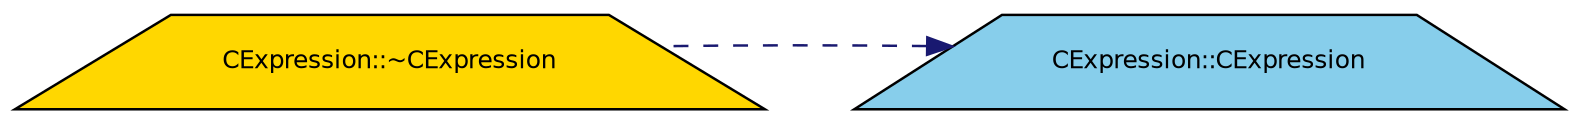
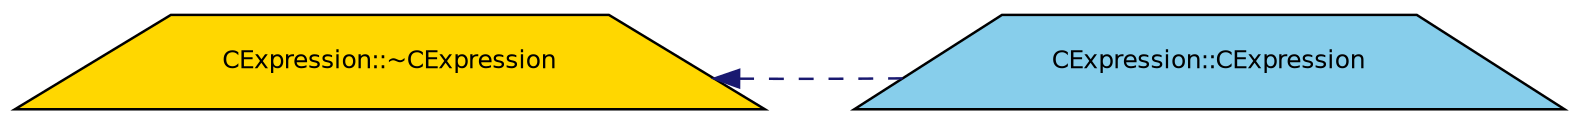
edge "CExpression::~CExpression" -> "CExpression::CExpression": reversed
